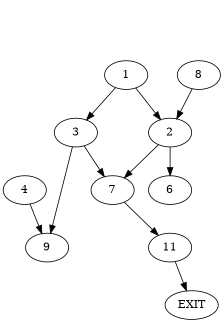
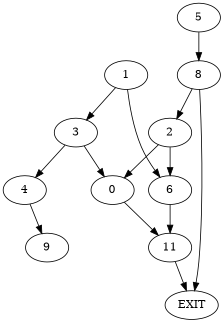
node "5": added
edge "1" -> "2": now "1" -> "6"
edge "3" -> "9": now "3" -> "4"
edge "8" -> "EXIT": added
node "7": label "7" -> "0"
edge "6" -> "11": added
